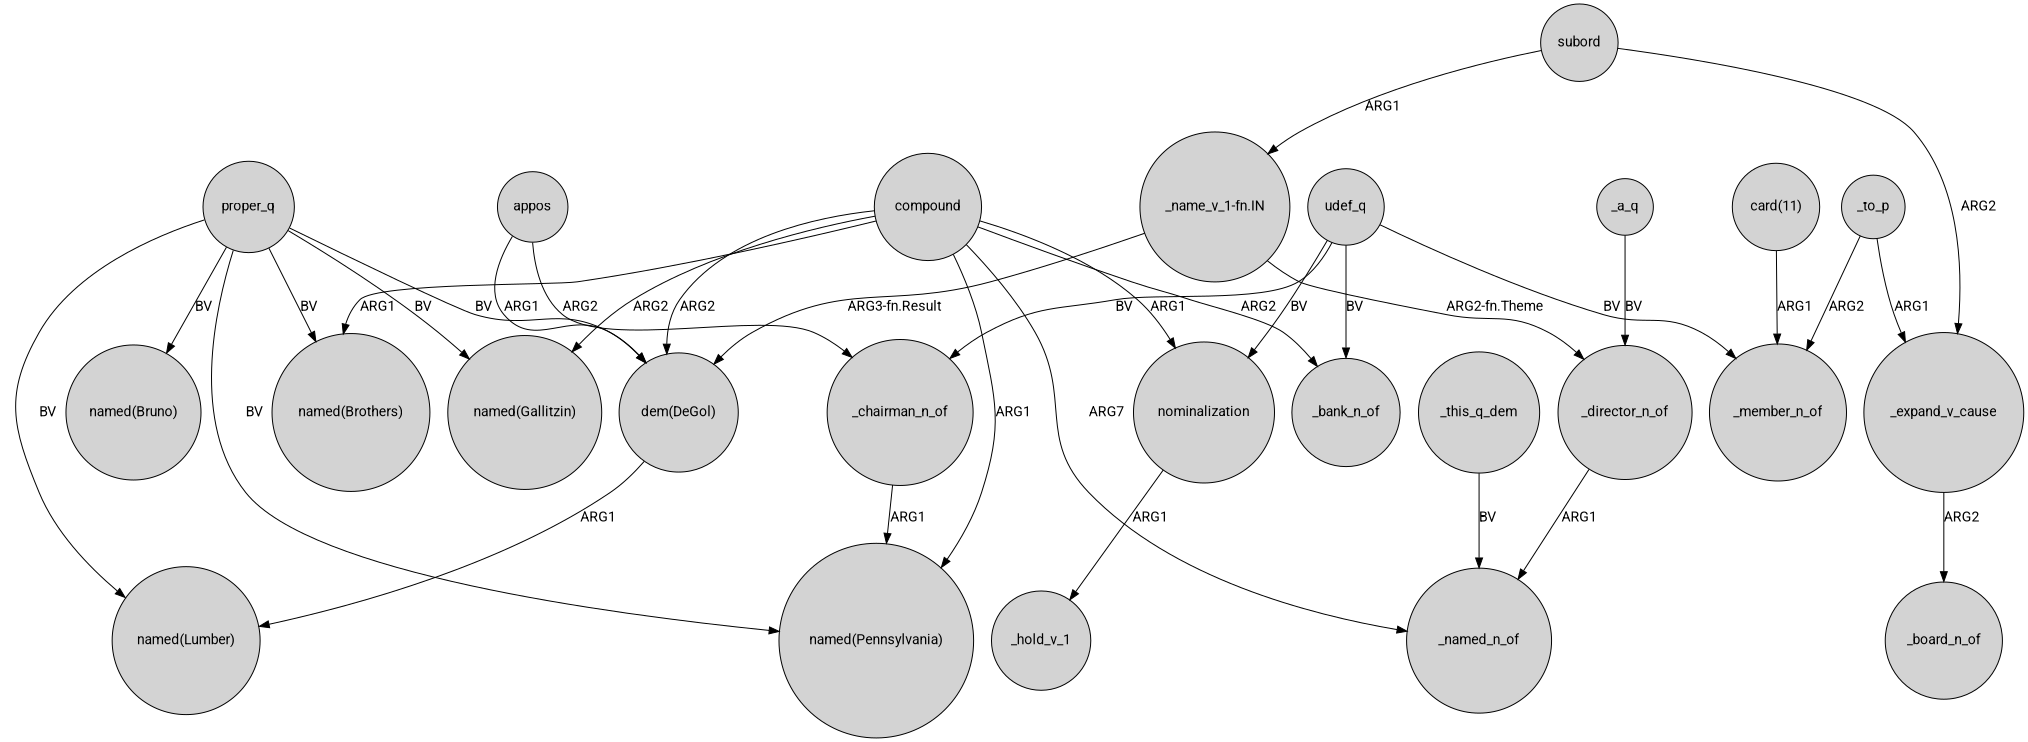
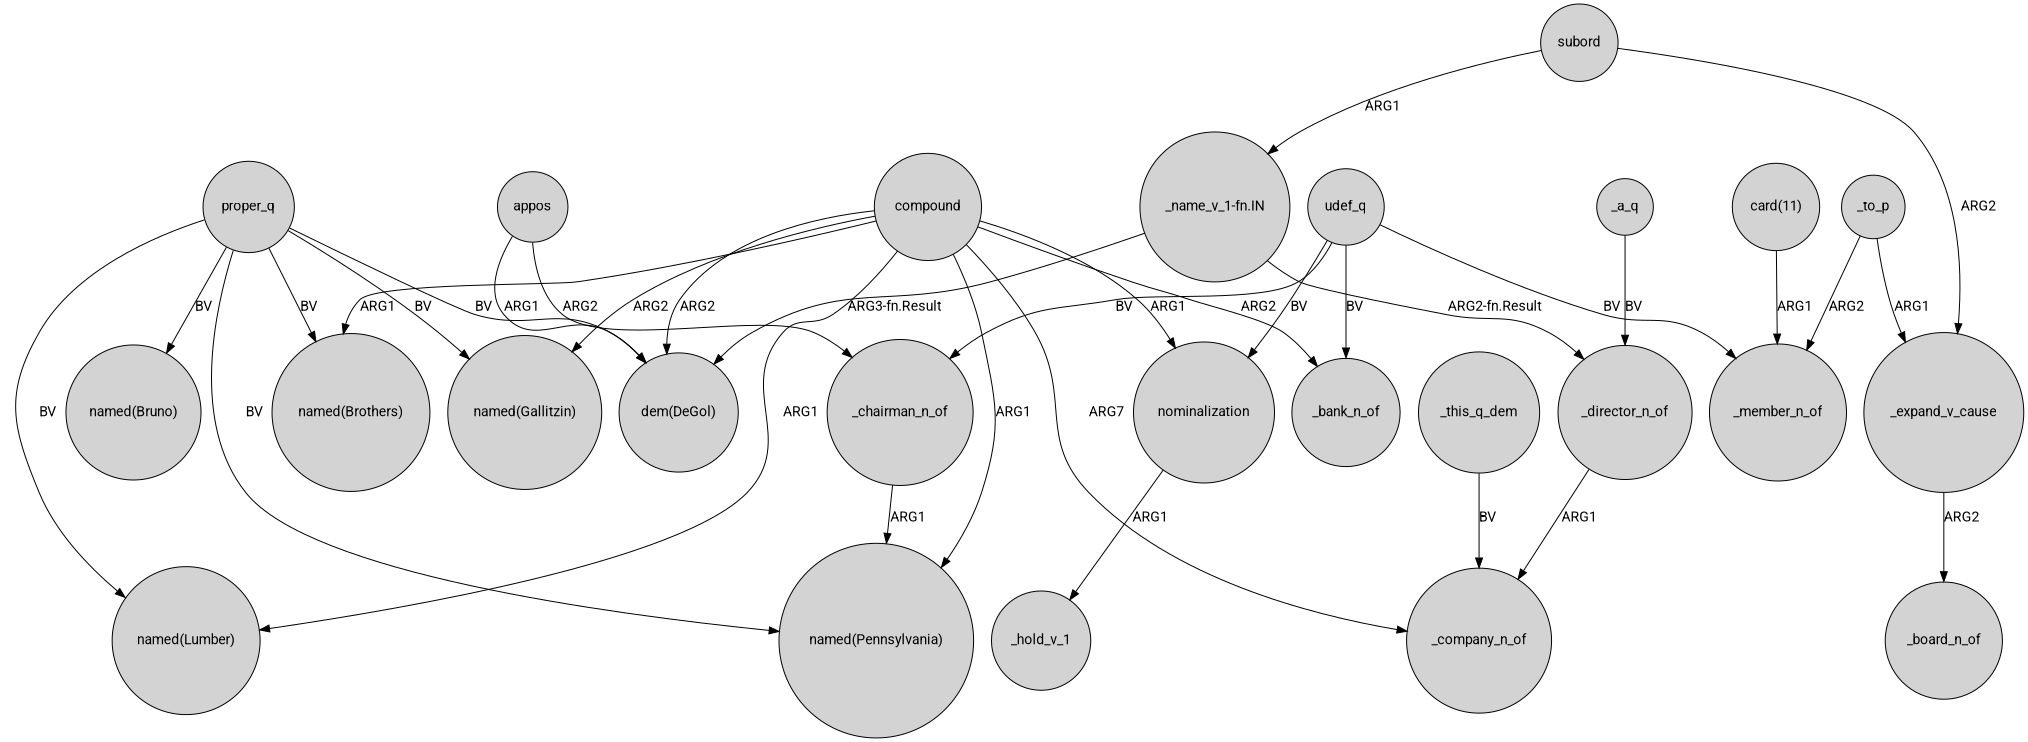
edge "_name_v_1-fn.IN" -> "_director_n_of": label "ARG2-fn.Theme" -> "ARG2-fn.Result"
edge "dem(DeGol)" -> "named(Lumber)": now "compound" -> "named(Lumber)"
node "_named_n_of": label "_named_n_of" -> "_company_n_of"
